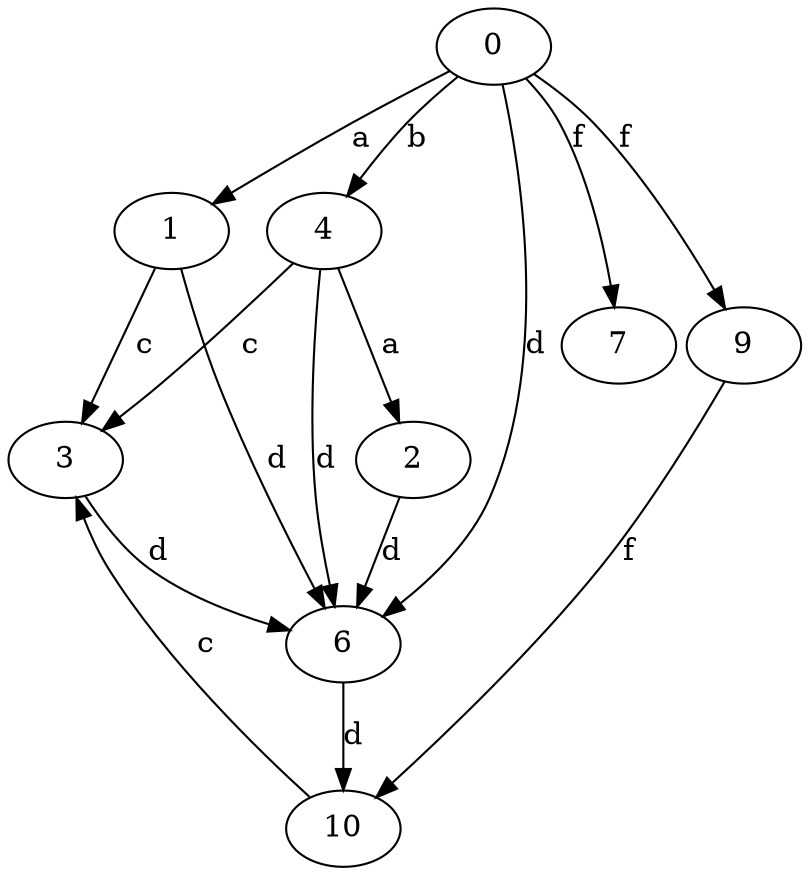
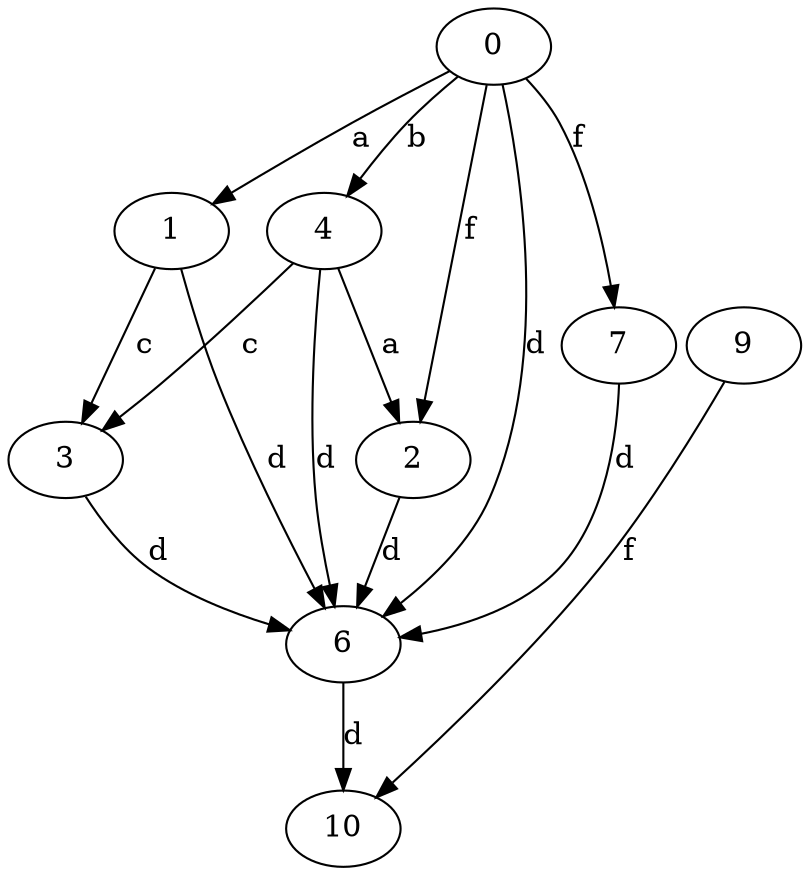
edge "0" -> "9": now "0" -> "2"
edge "7" -> "6": added, label "d"
edge "10" -> "3": removed, label "c"
